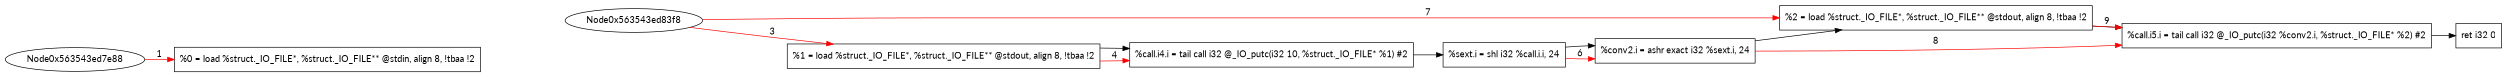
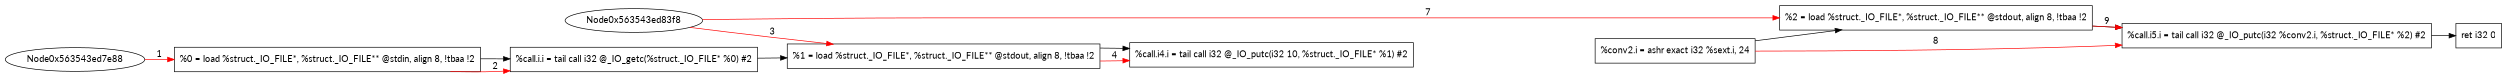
node "%sext.i = shl i32 %call.i.i, 24": removed
node "%call.i.i = tail call i32 @_IO_getc(%struct._IO_FILE* %0) #2": added
